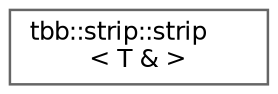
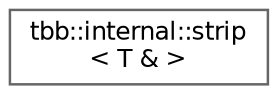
node "tbb::strip::strip < T & >": label "tbb::strip::strip < T & >" -> "tbb::internal::strip < T & >"
